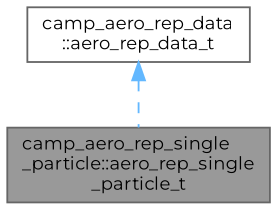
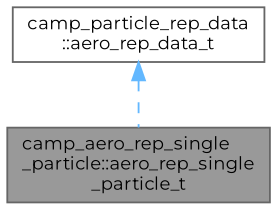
node "camp_aero_rep_data ::aero_rep_data_t": label "camp_aero_rep_data ::aero_rep_data_t" -> "camp_particle_rep_data ::aero_rep_data_t"
